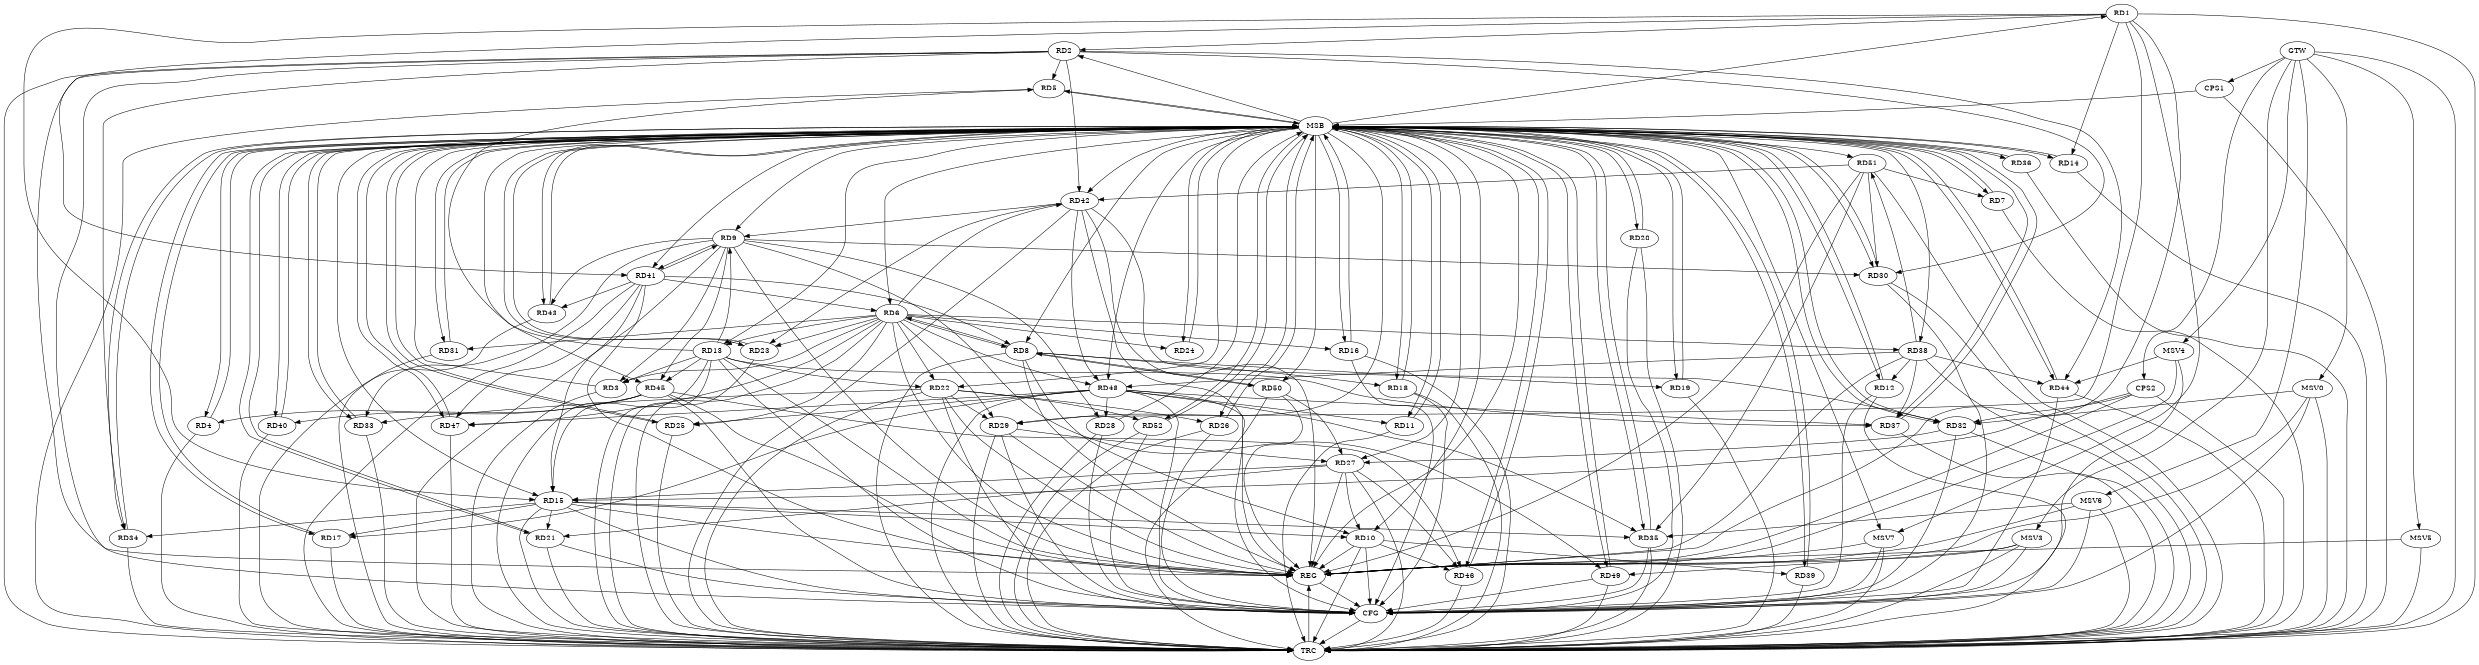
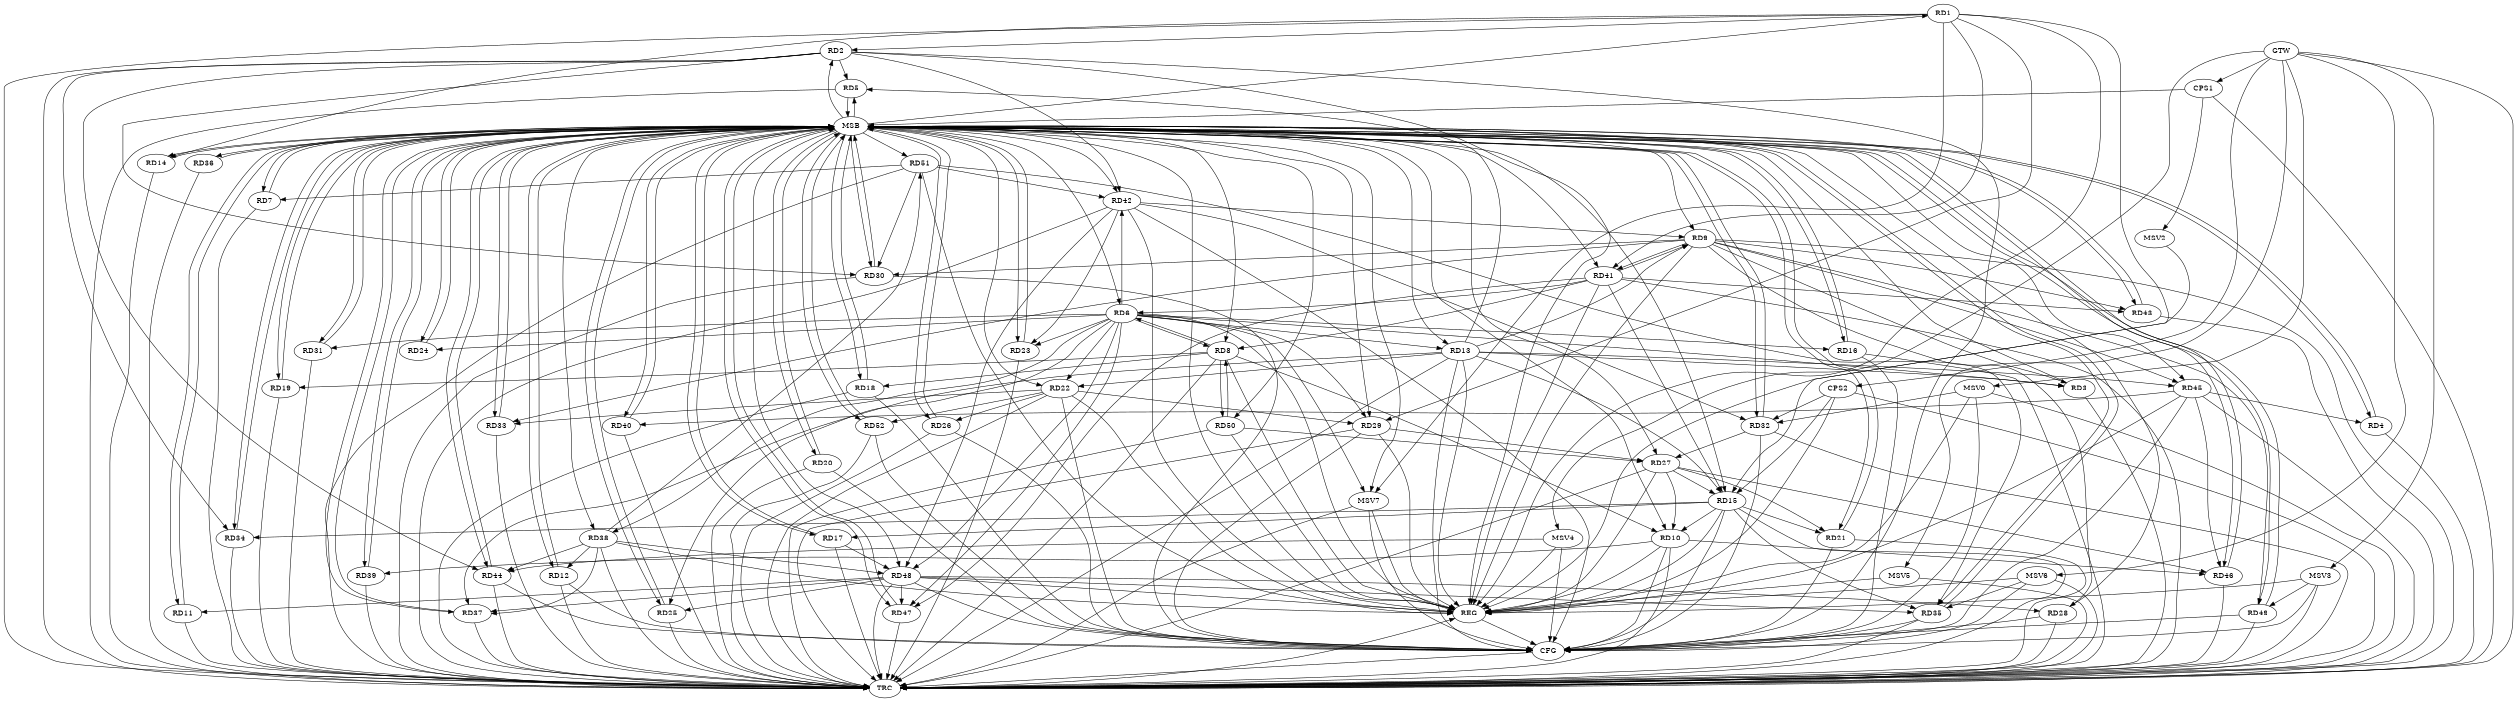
node "MSV2": added
edge "RD48" -> "RD17": reversed
edge "RD6" -> "TRC": now "RD6" -> "MSV7"
